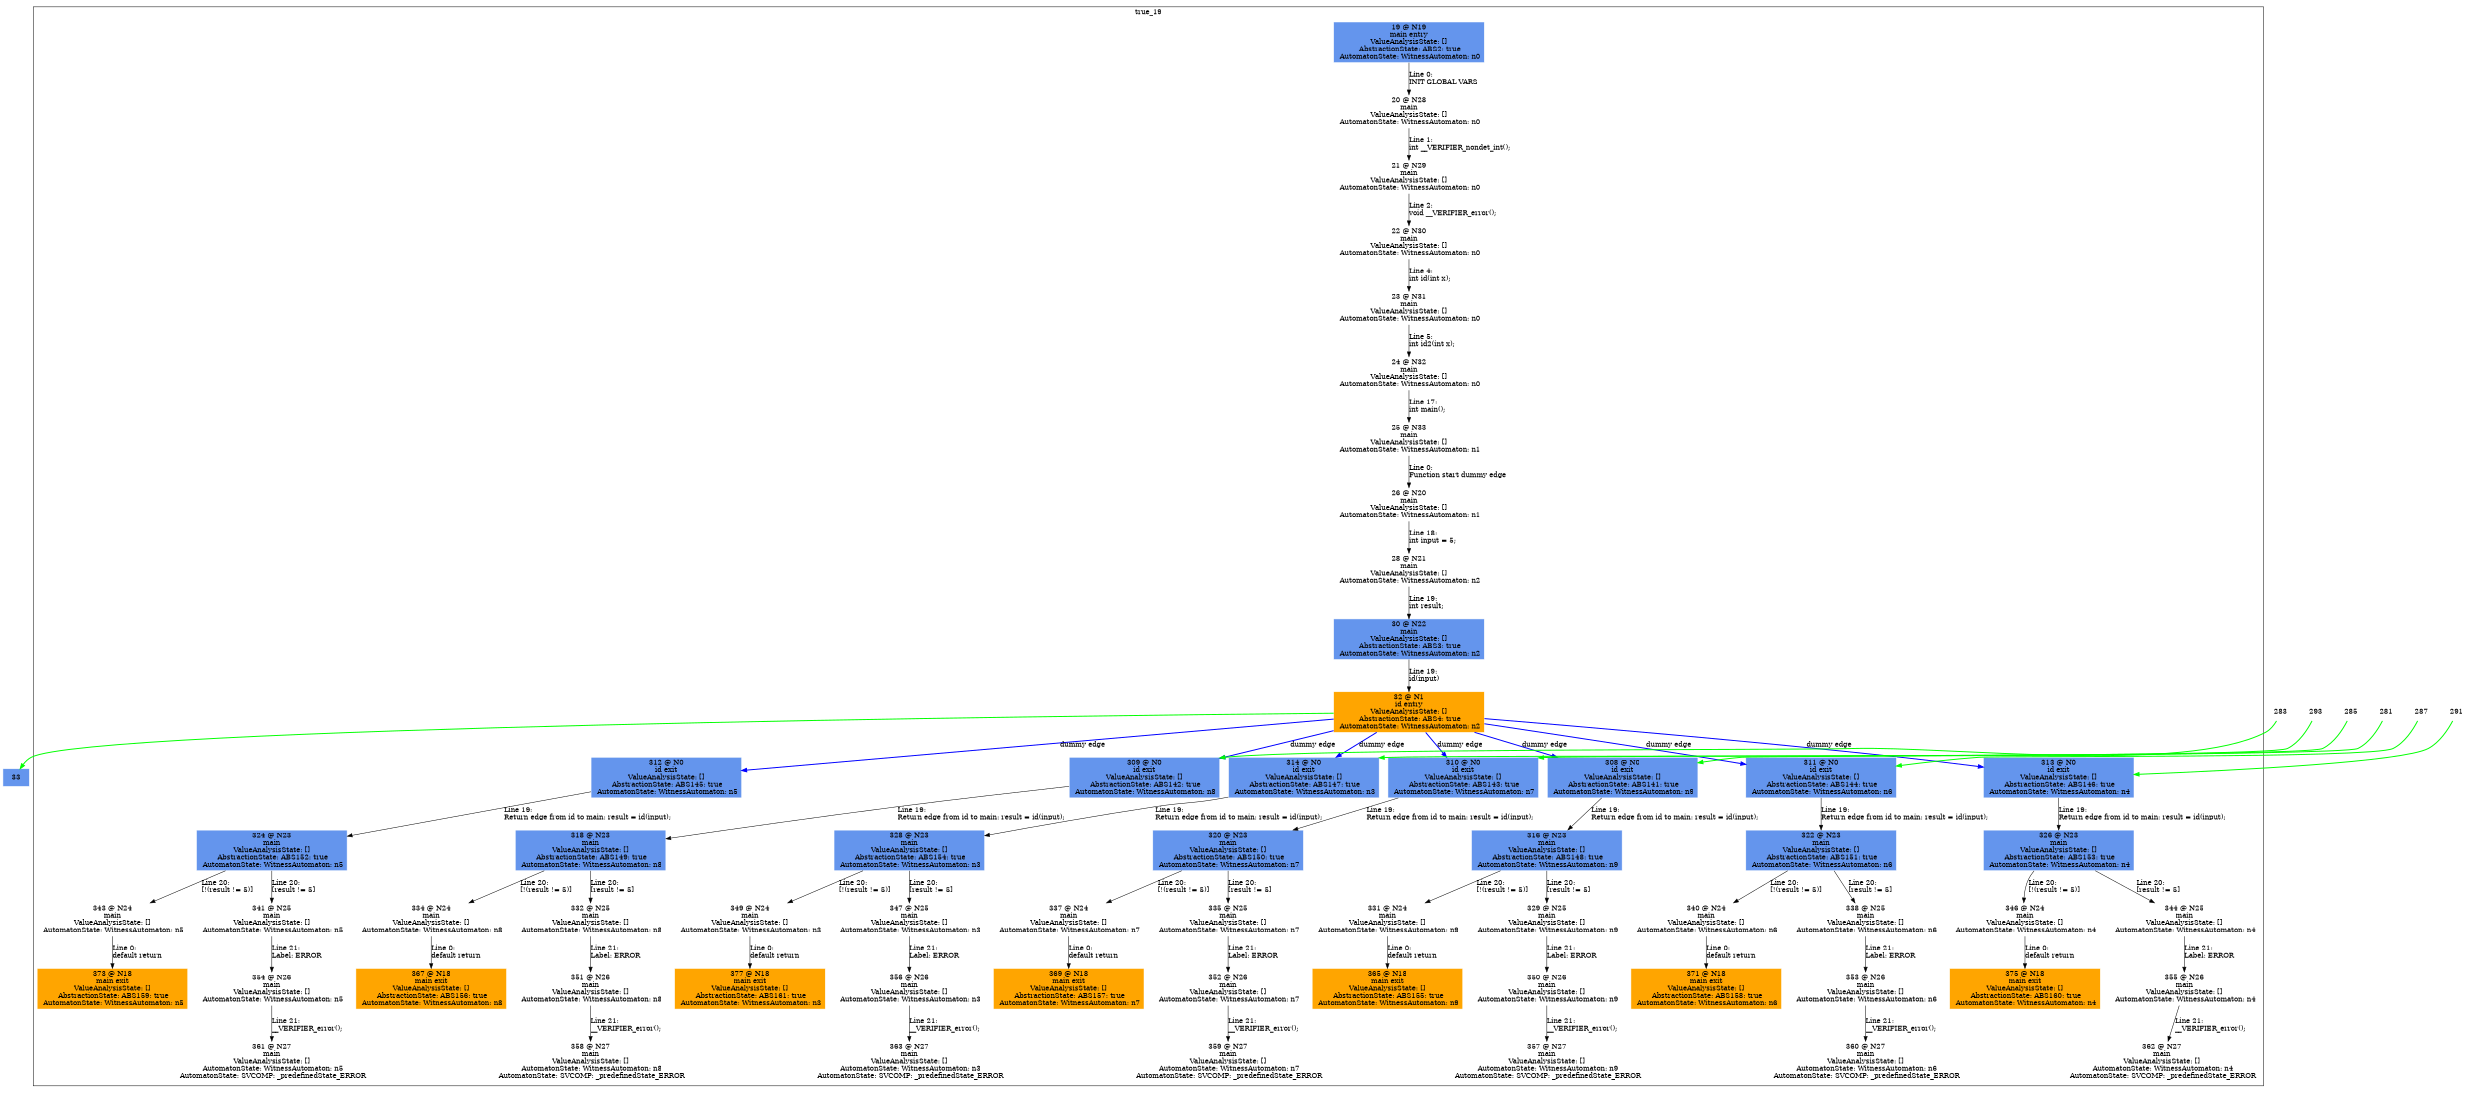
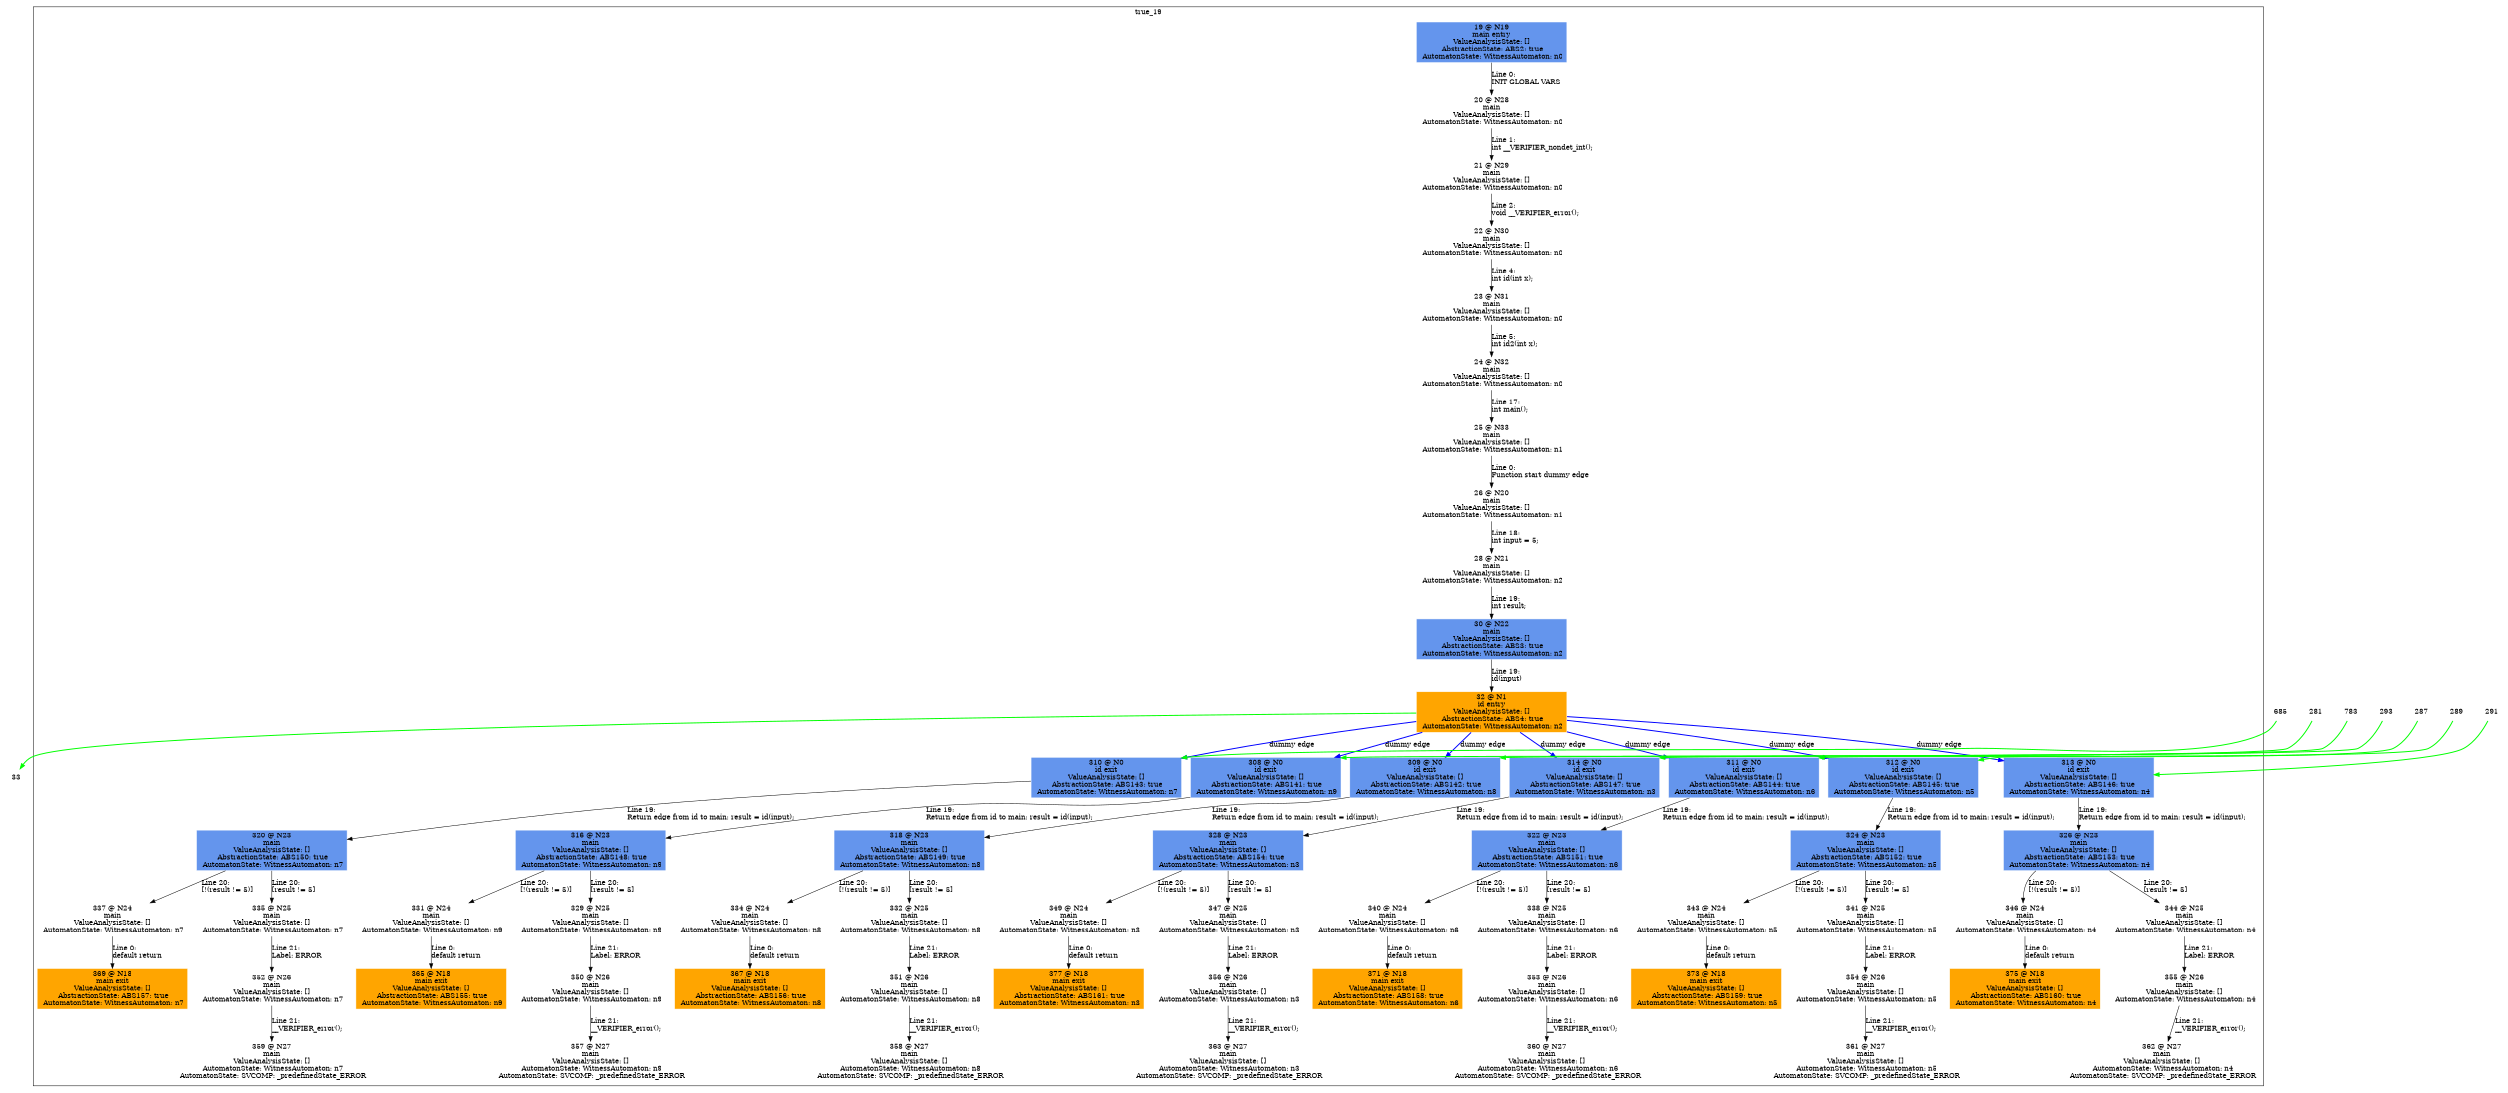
node "283": label "283" -> "783"
node "285": label "285" -> "685"
node "289": added
node "33": fillcolor cornflowerblue -> white
